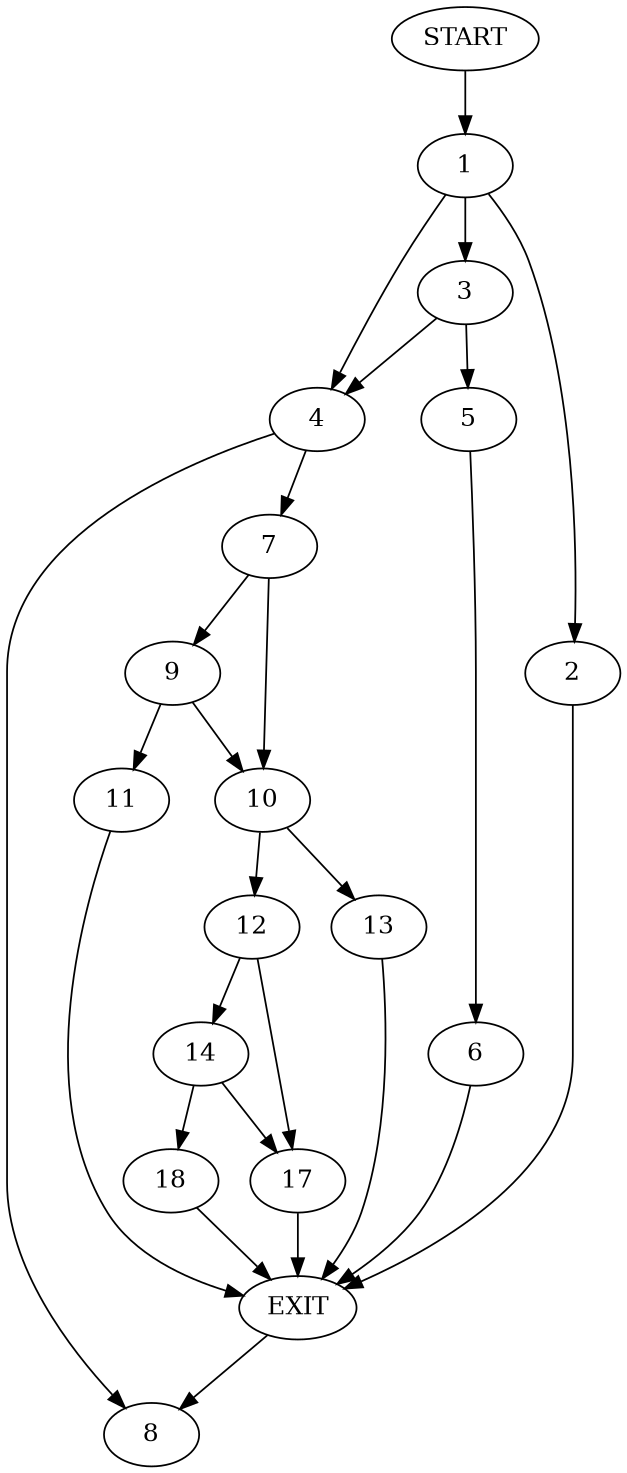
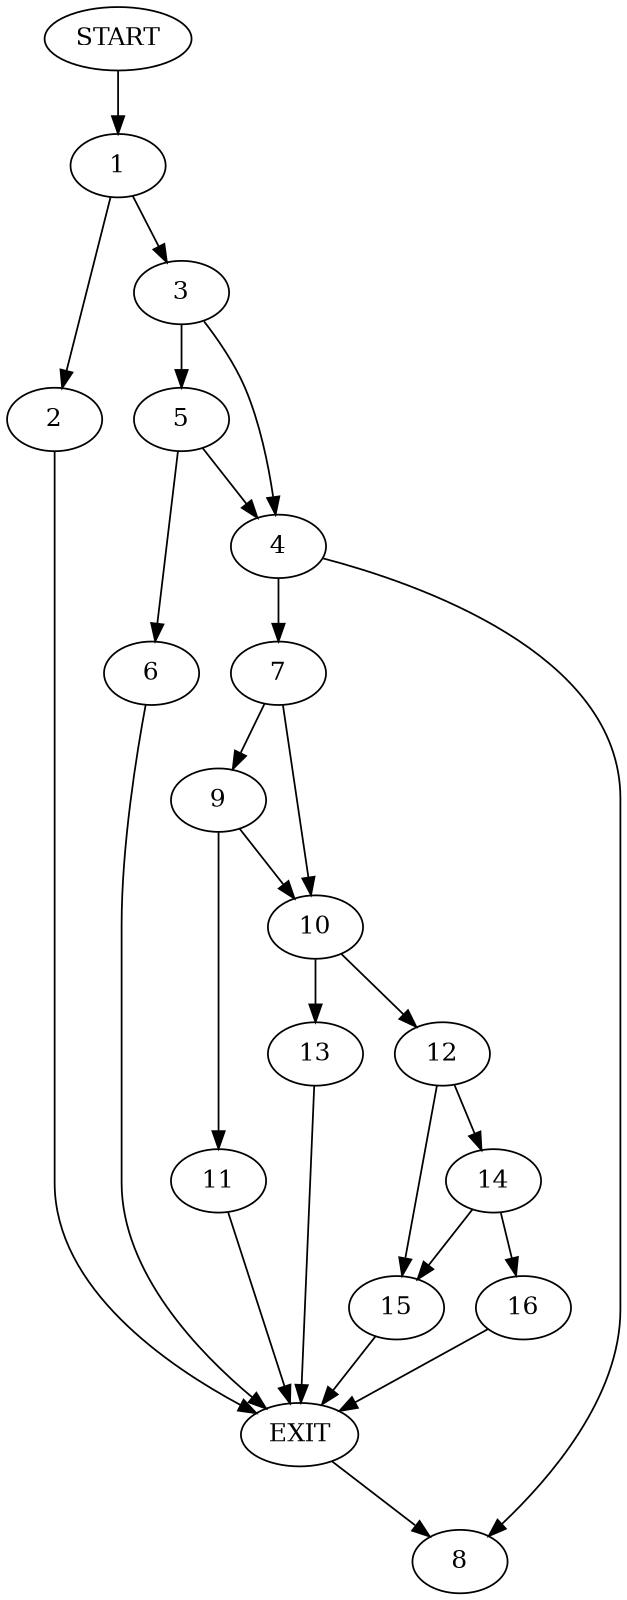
edge "1" -> "4": now "5" -> "4"
node "18": label "18" -> "16"
node "17": label "17" -> "15"
